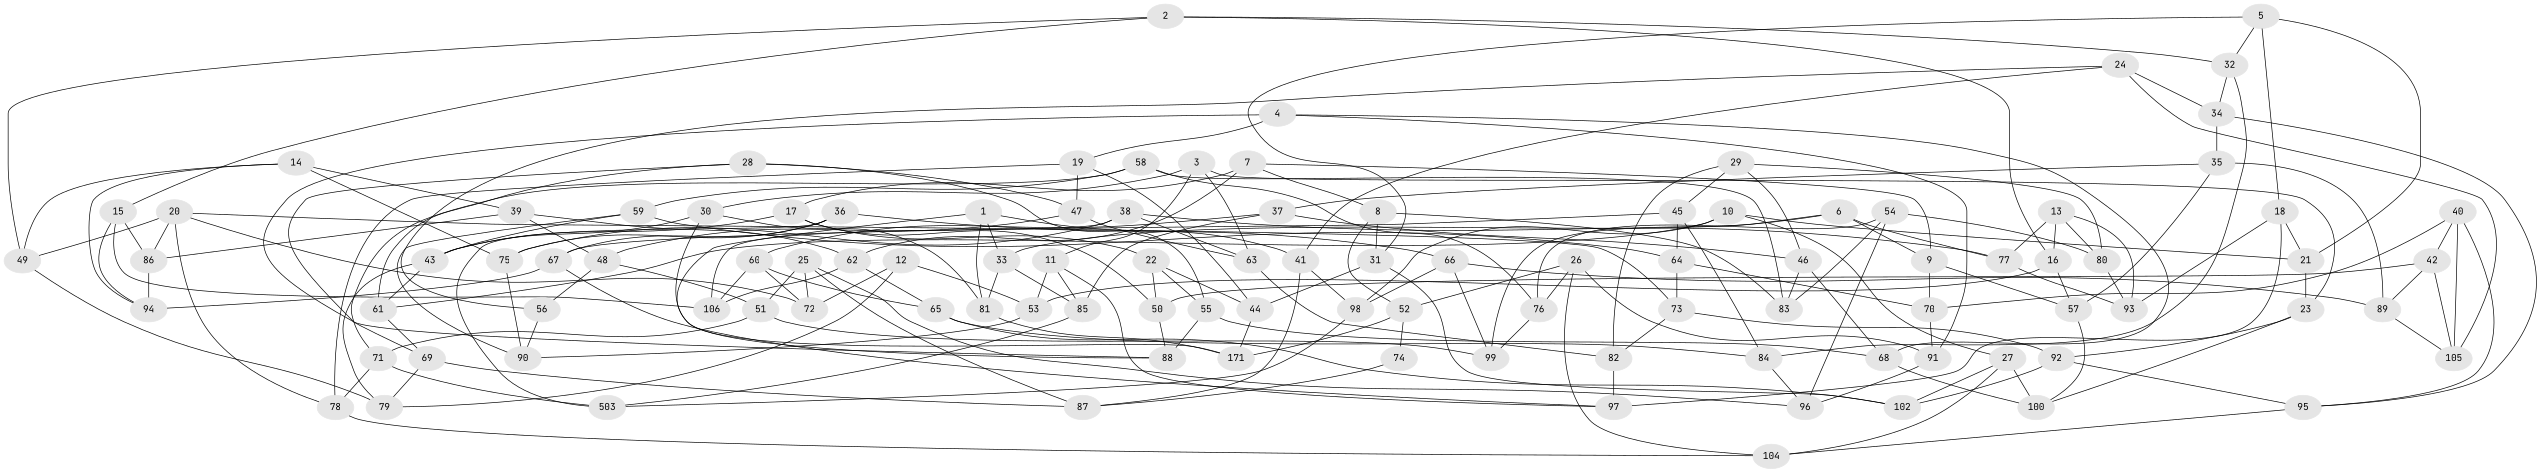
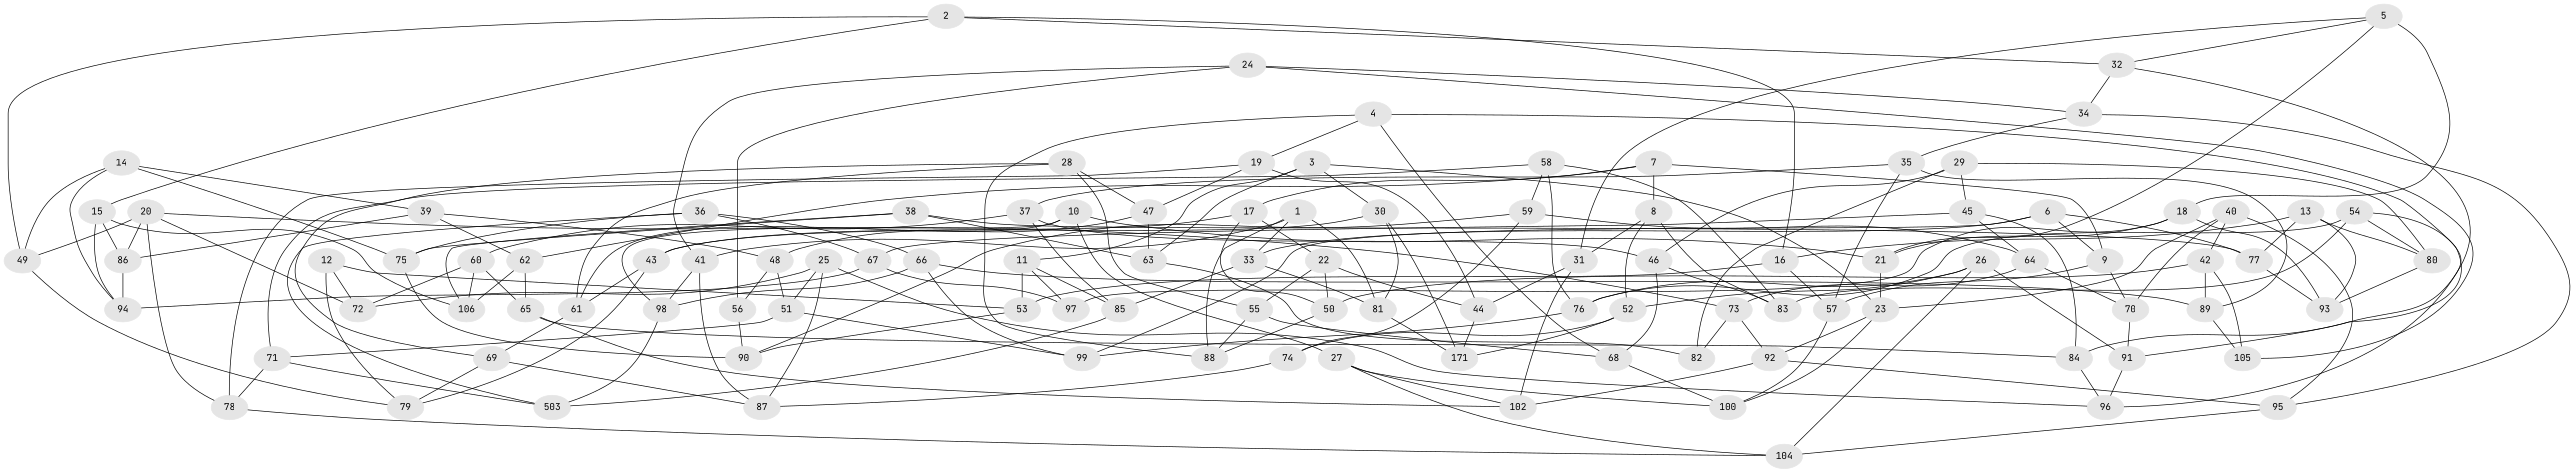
edge "59" -- "43": now "59" -- "74"
edge "40" -- "105": now "40" -- "23"
edge "82" -- "97": removed
